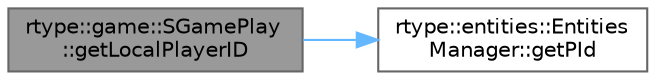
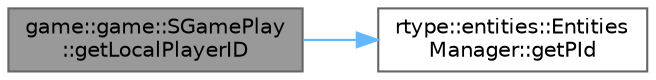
node "rtype::game::SGamePlay ::getLocalPlayerID": label "rtype::game::SGamePlay ::getLocalPlayerID" -> "game::game::SGamePlay ::getLocalPlayerID"
